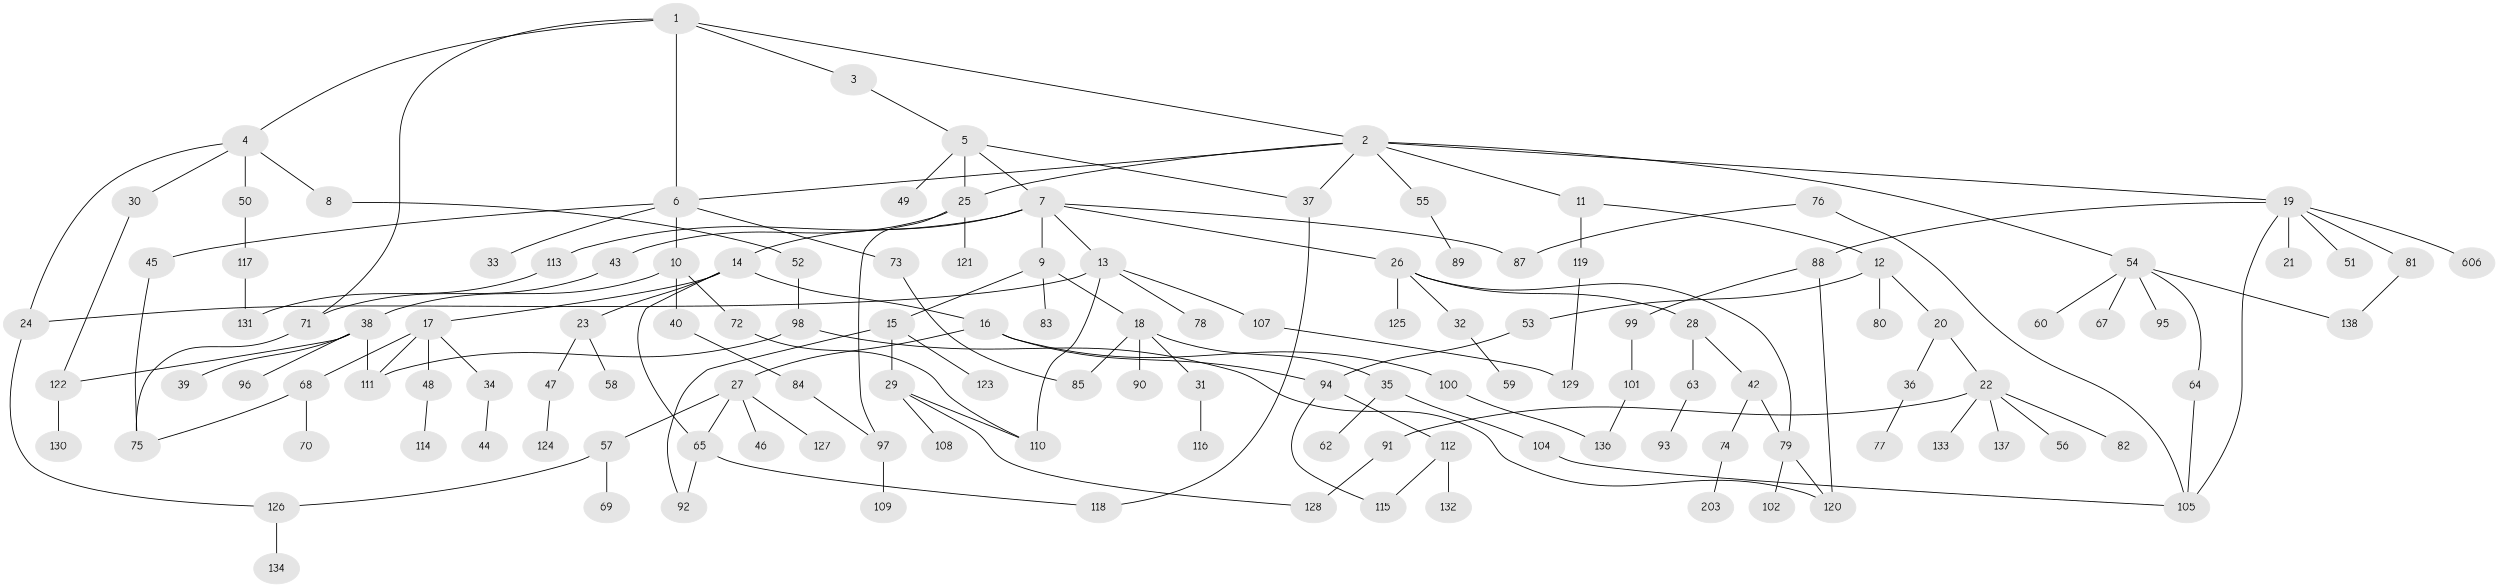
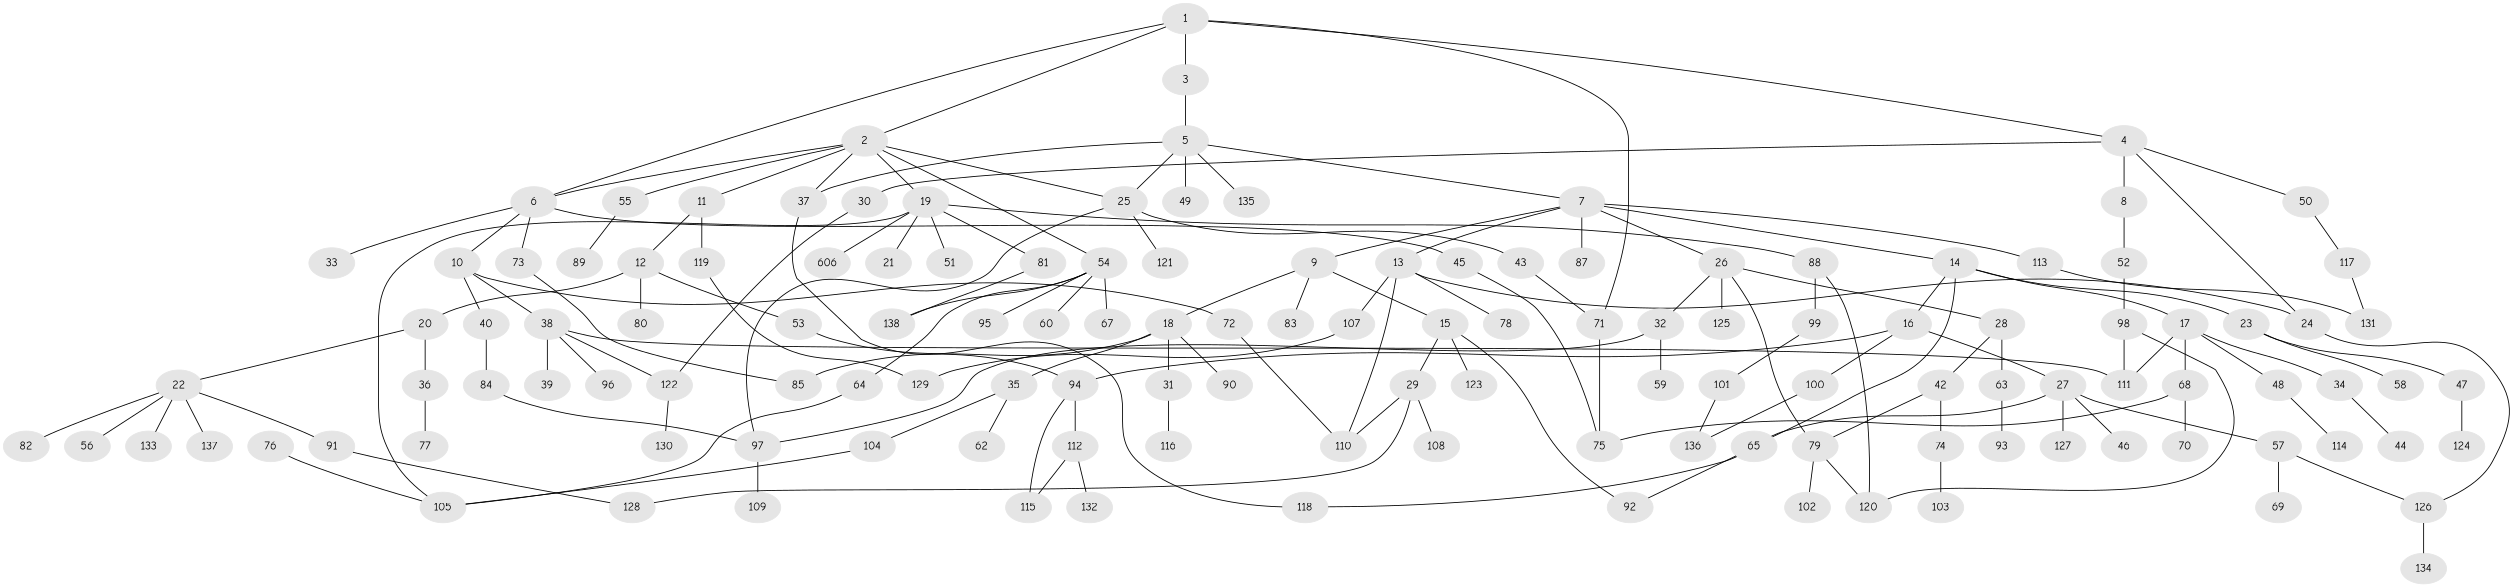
node "135": added
edge "76" -- "87": removed
edge "32" -- "97": added
node "203": label "203" -> "103"
